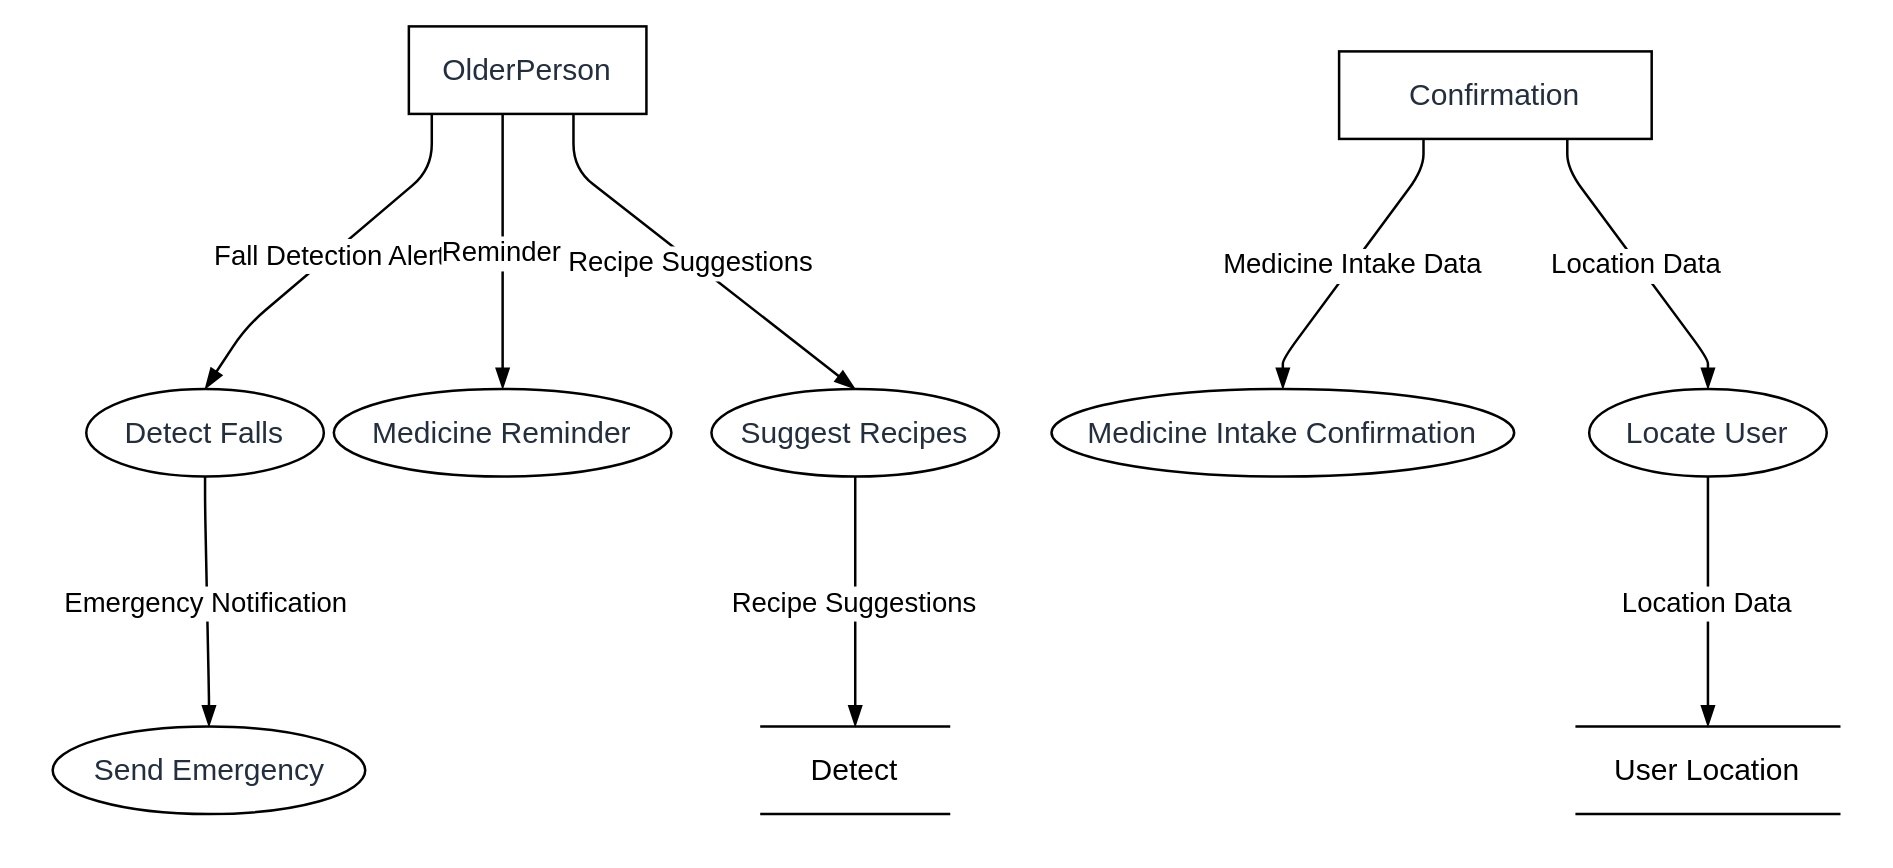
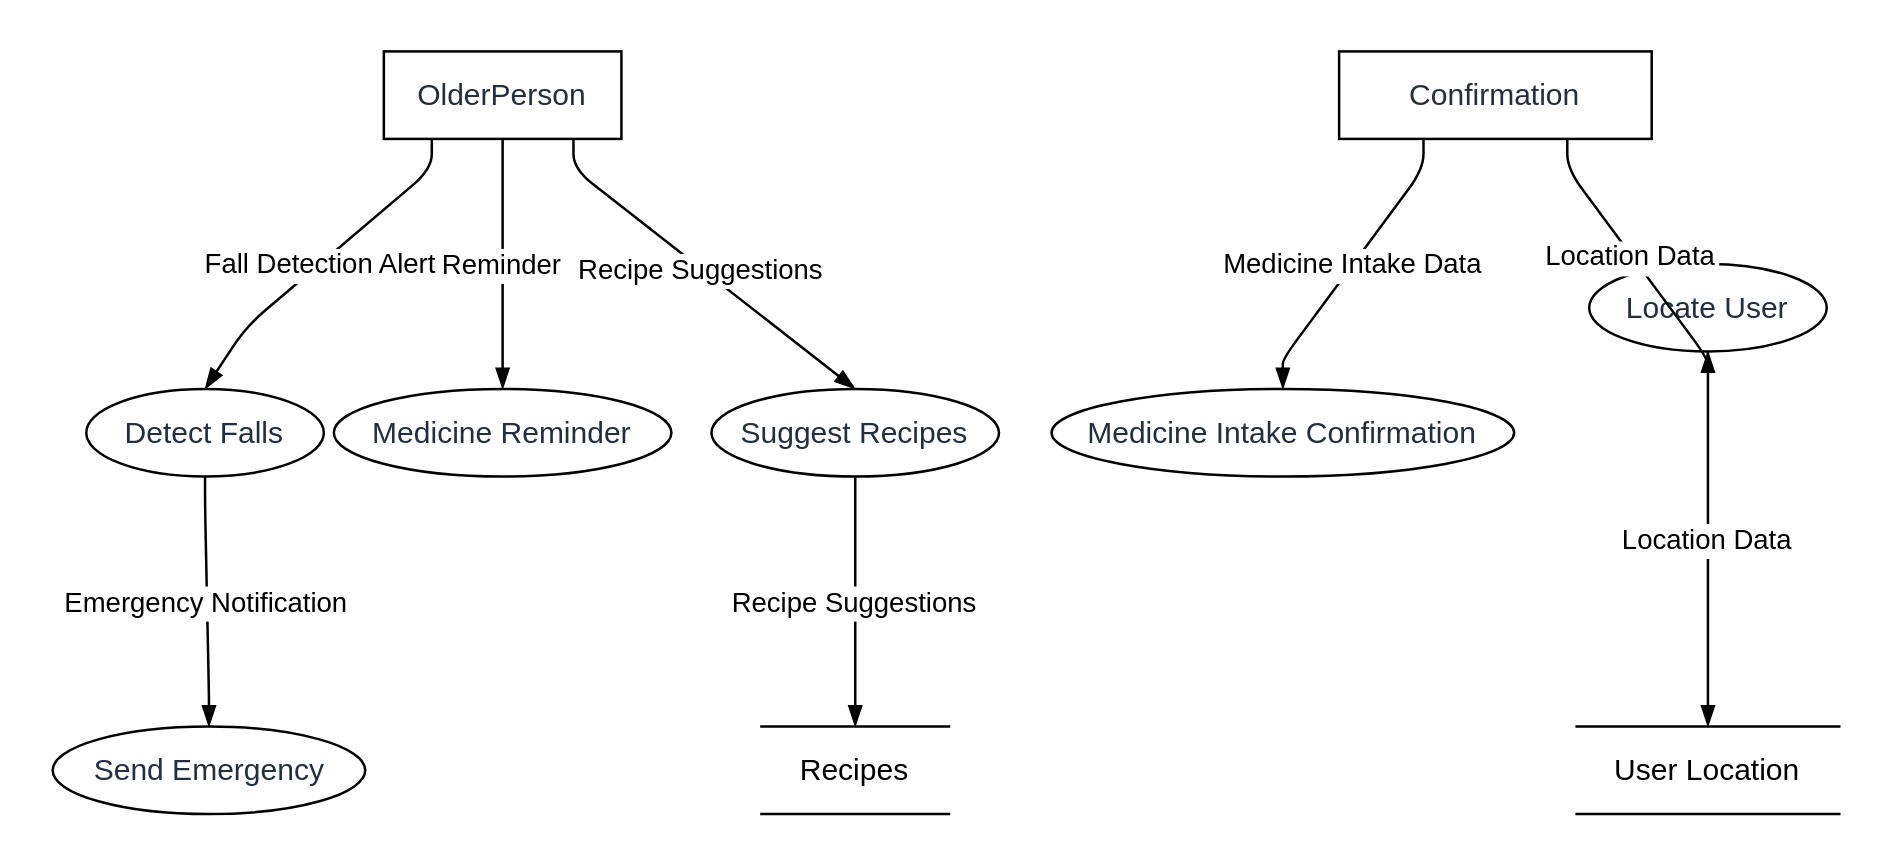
node "OlderPerson": moved (528, 70) -> (503, 95)
node "Locate User": moved (1708, 433) -> (1708, 308)
node "Detect": label "Detect" -> "Recipes"
